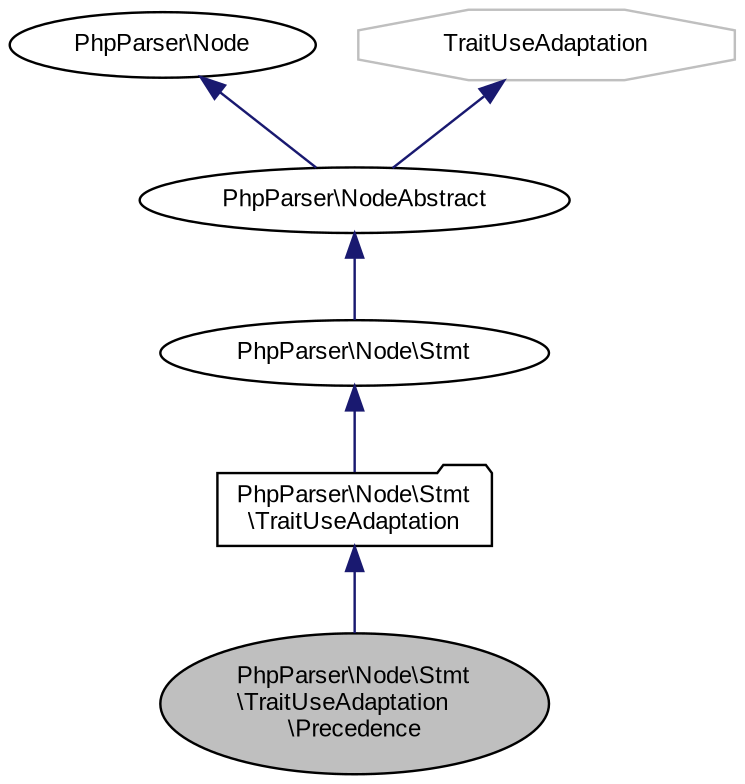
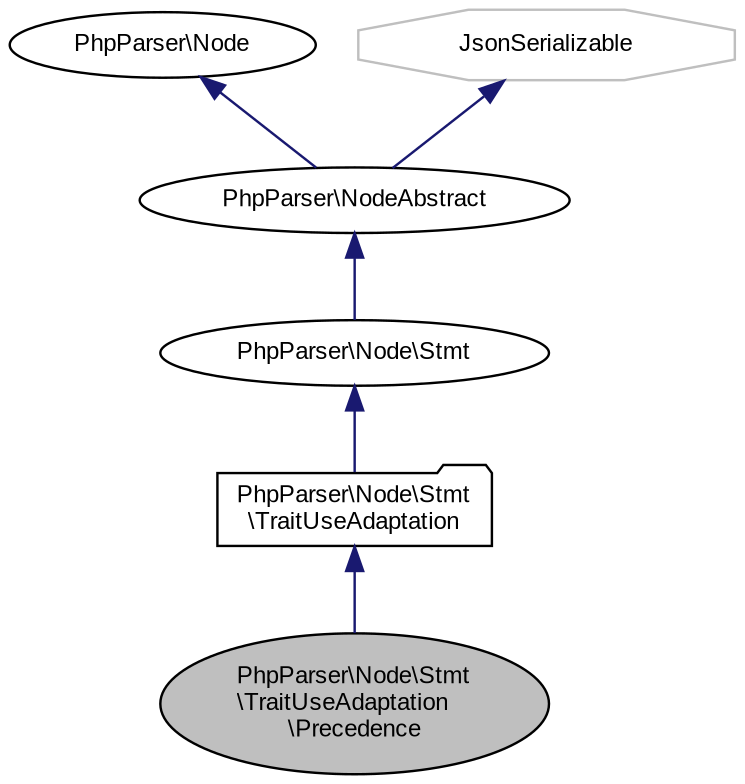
node "TraitUseAdaptation": label "TraitUseAdaptation" -> "JsonSerializable"
